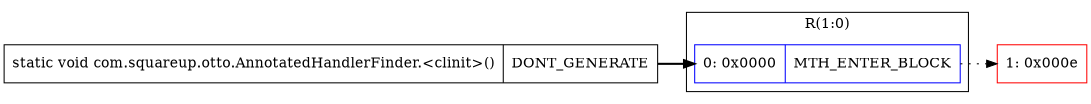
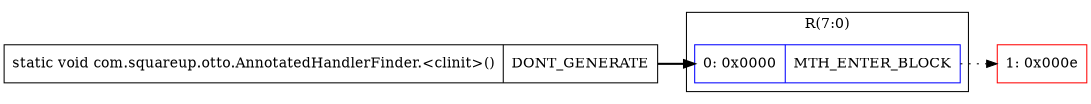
cluster "R(1:0)": label "R(1:0)" -> "R(7:0)"
